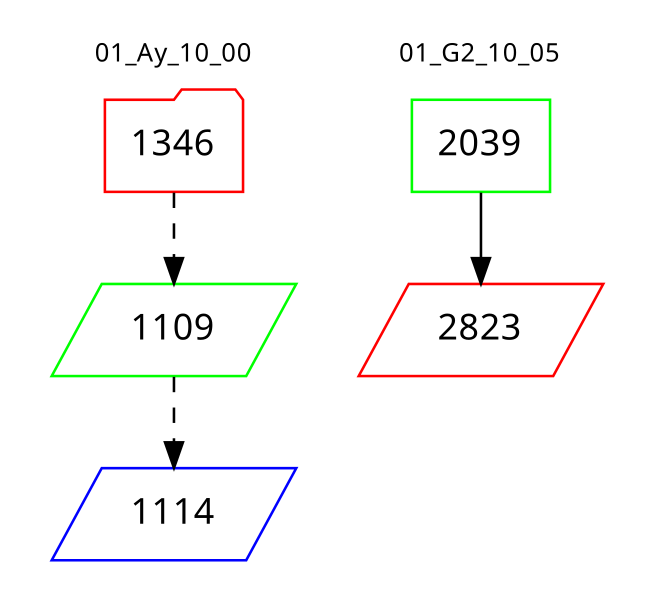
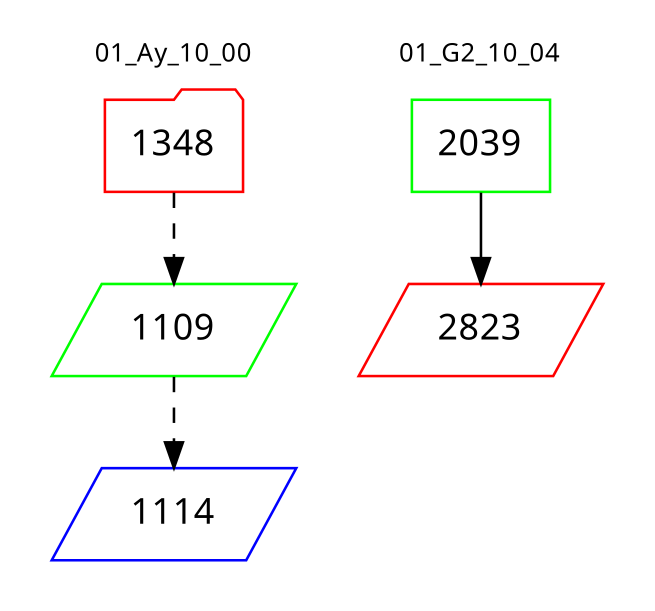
cluster "01_G2_10_05": label "01_G2_10_05" -> "01_G2_10_04"
node "1346": label "1346" -> "1348"
